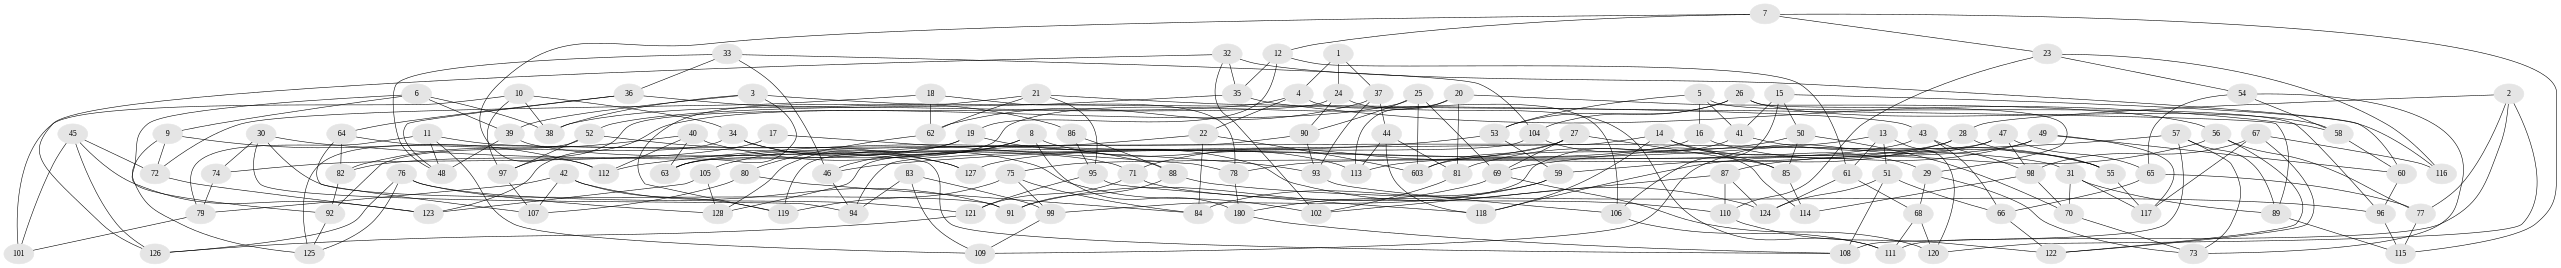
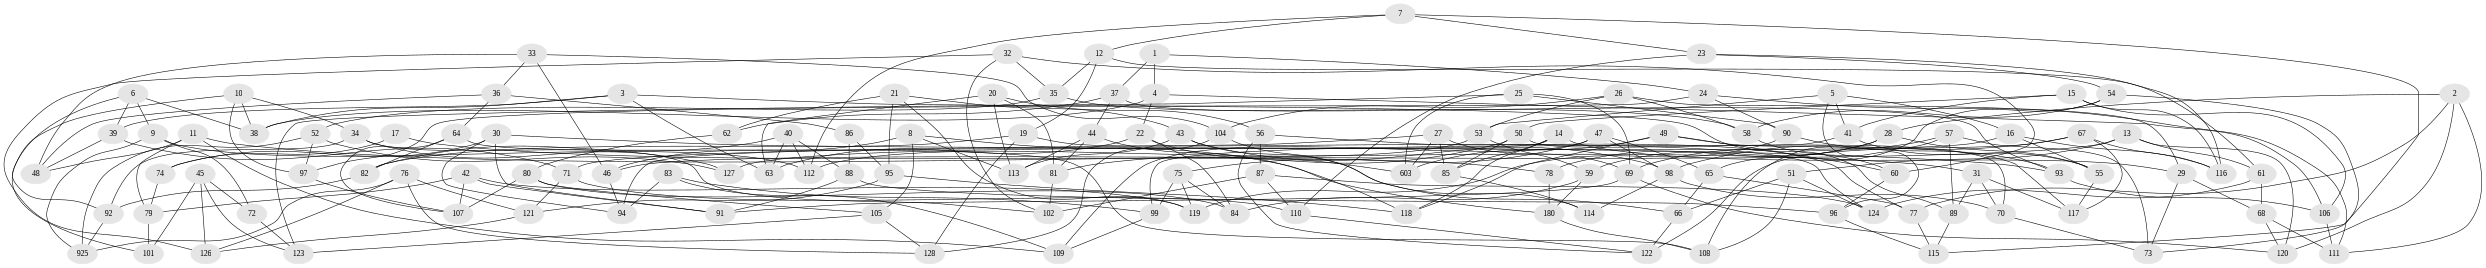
node "18": removed
edge "16" -- "116": added
edge "80" -- "105": added
node "125": label "125" -> "925"
